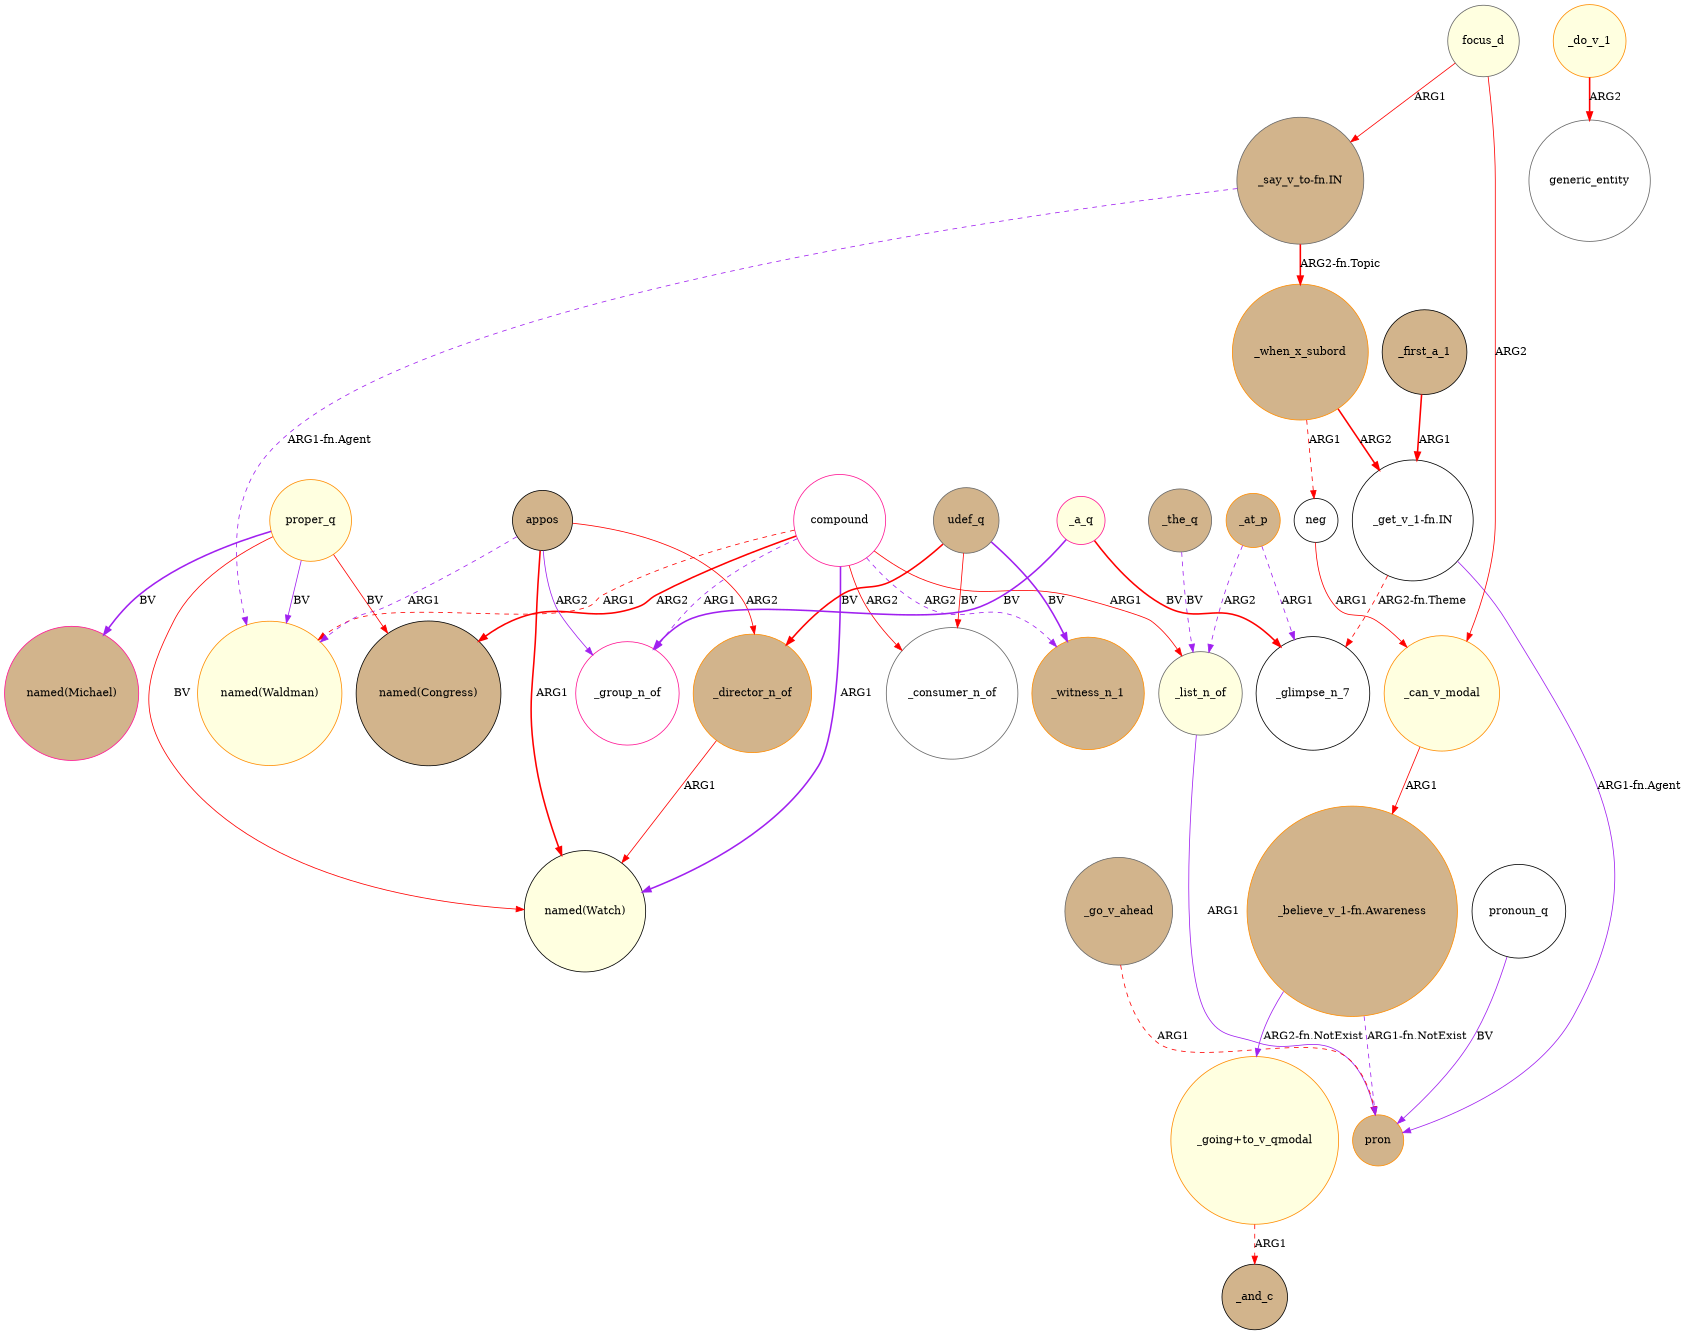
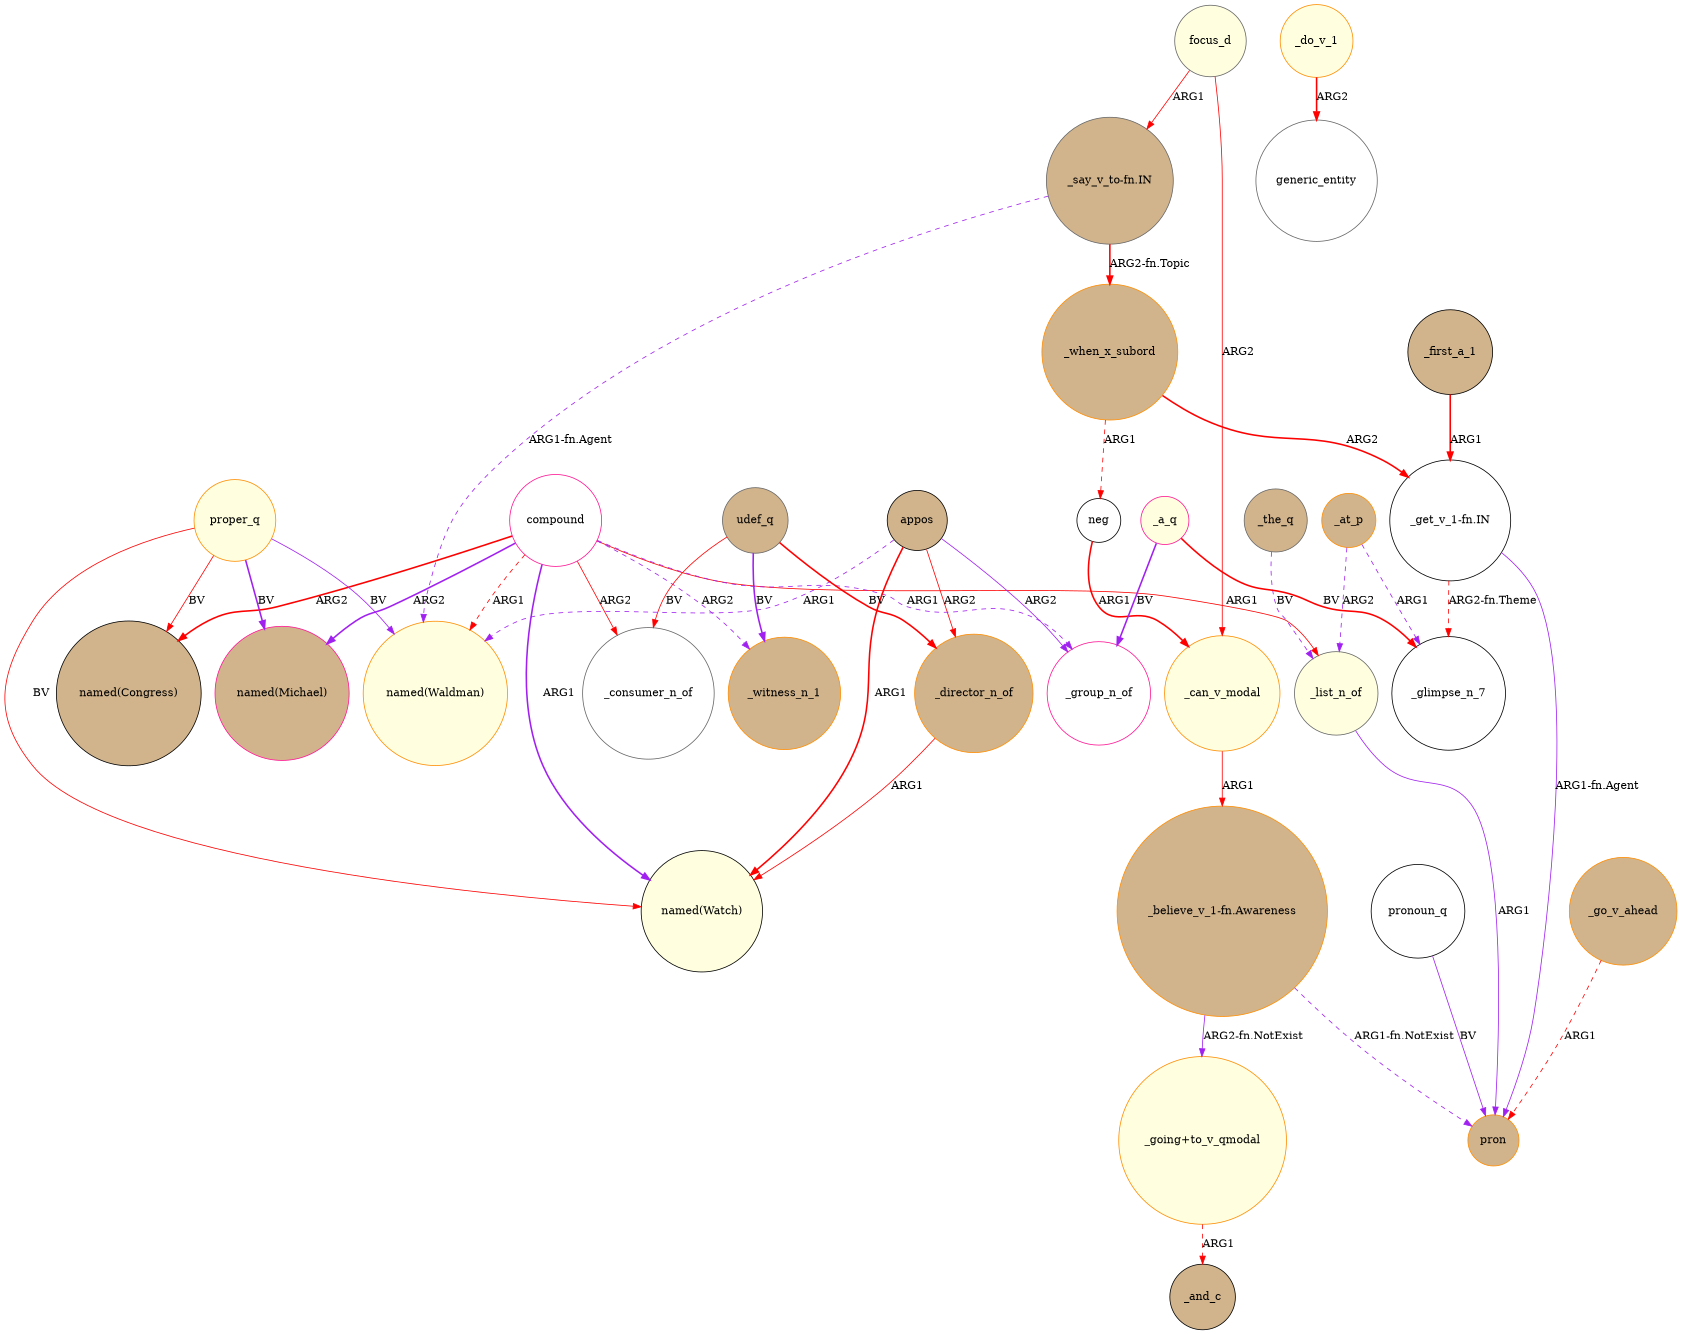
edge "compound" -> "named(Michael)": added, label "ARG2"
edge "neg" -> "_can_v_modal": style solid -> bold
node "_go_v_ahead": color gray40 -> darkorange
